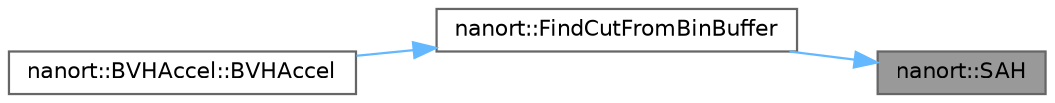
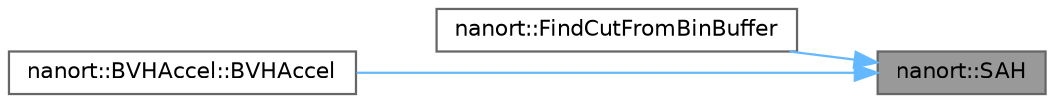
edge "nanort::BVHAccel::BVHAccel" -> "nanort::FindCutFromBinBuffer": now "nanort::BVHAccel::BVHAccel" -> "nanort::SAH"
